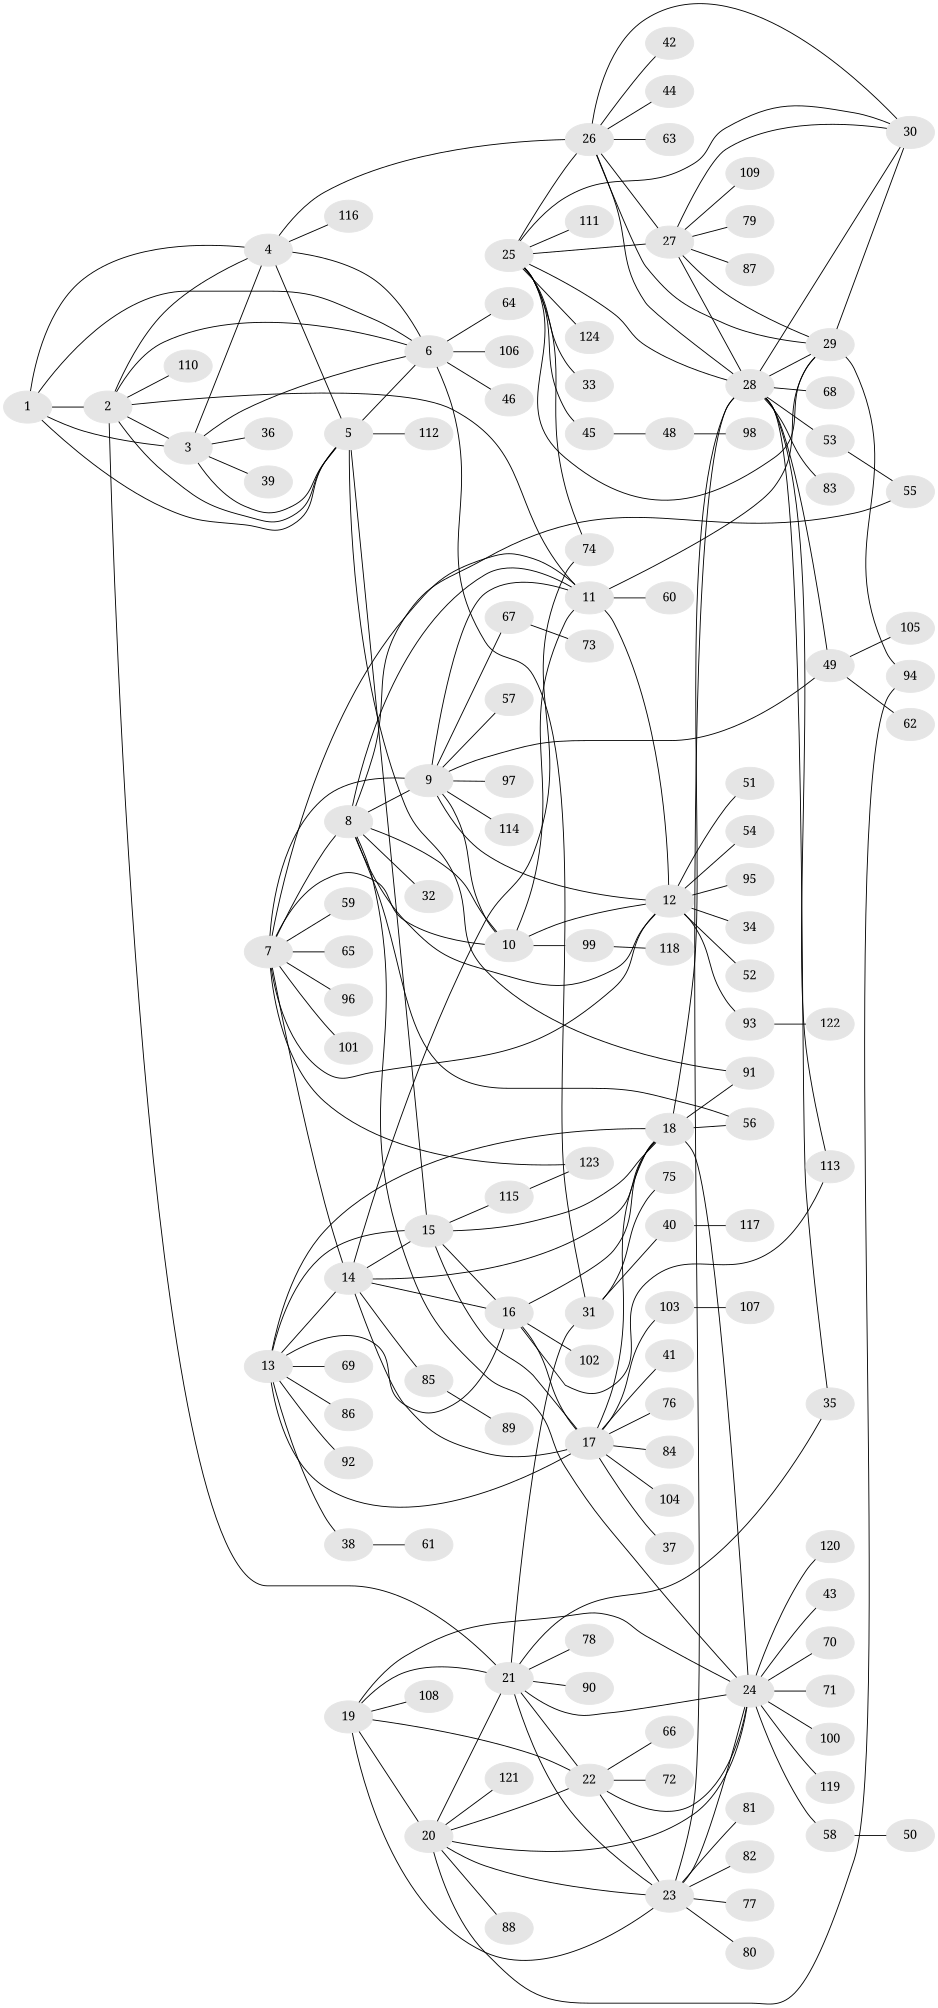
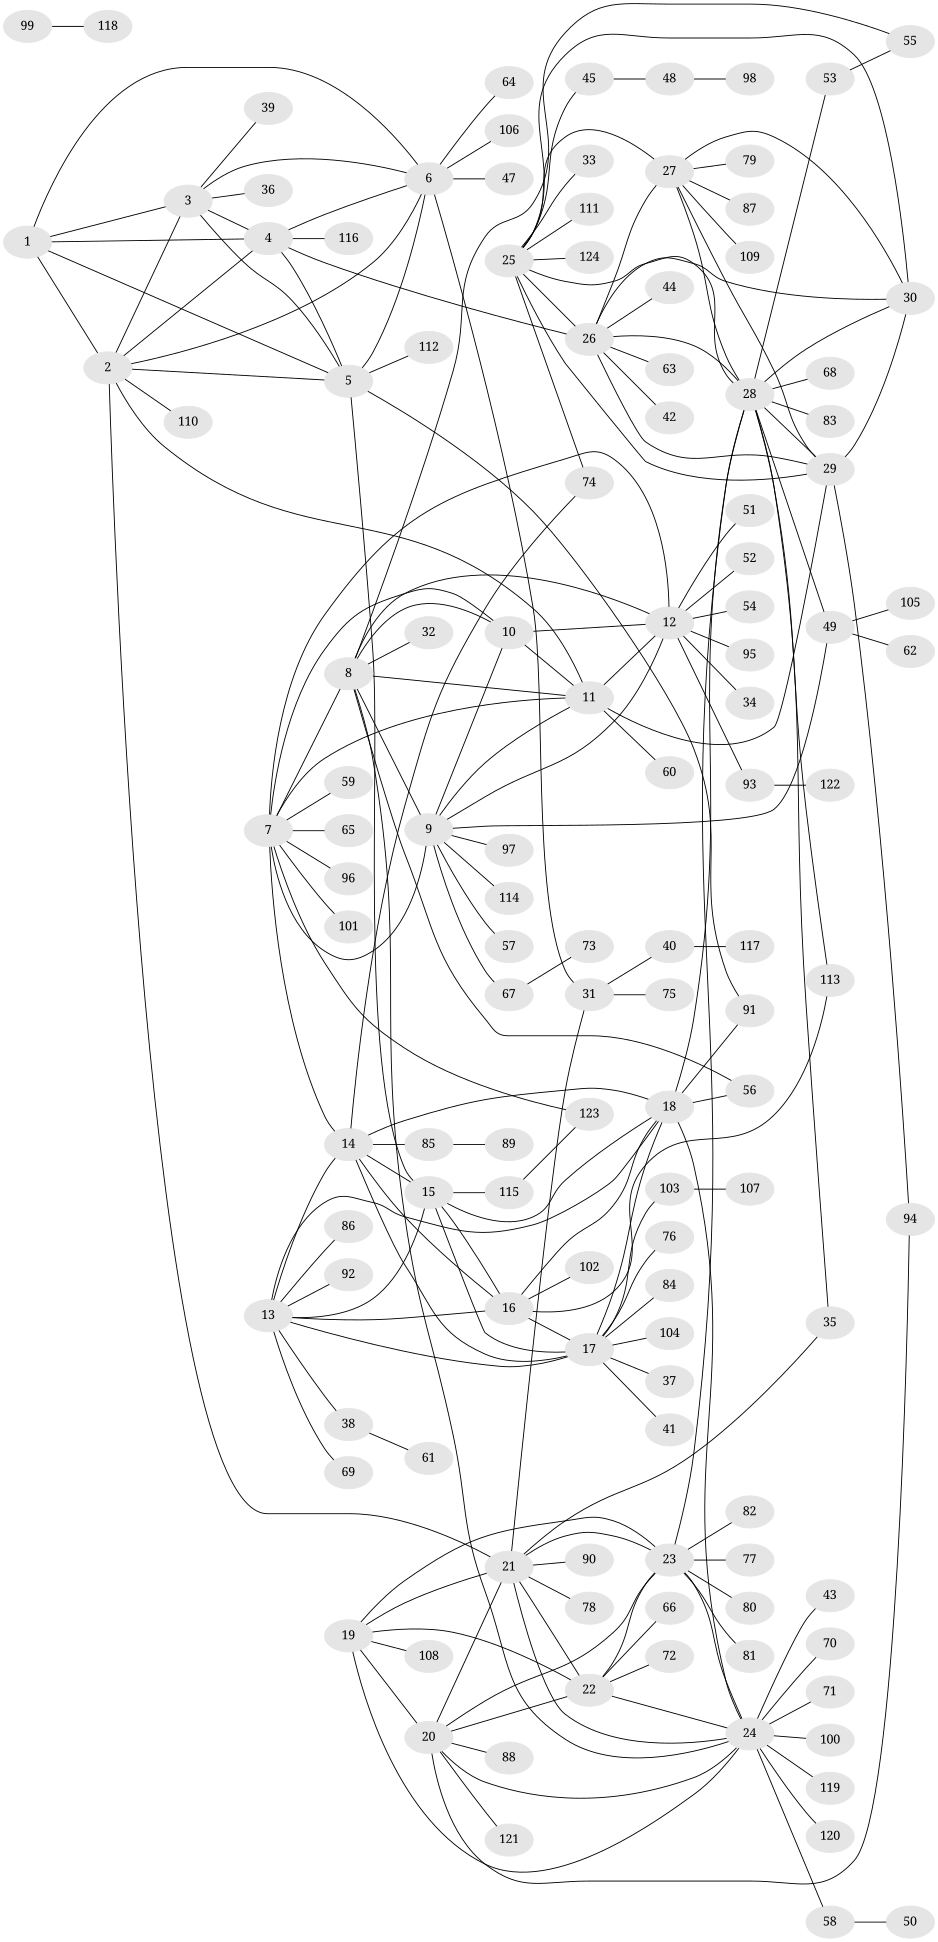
node "46": label "46" -> "47"
edge "10" -- "99": removed
